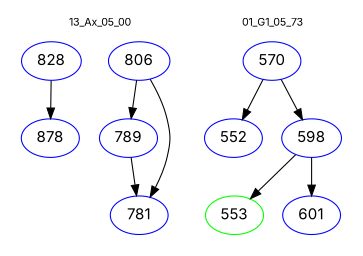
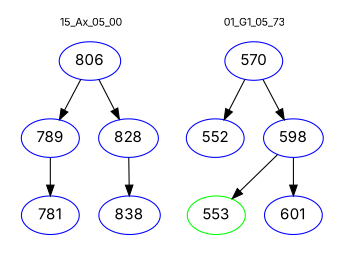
cluster "13_Ax_05_00": label "13_Ax_05_00" -> "15_Ax_05_00"
edge "806" -> "781": now "806" -> "828"
node "878": label "878" -> "838"
